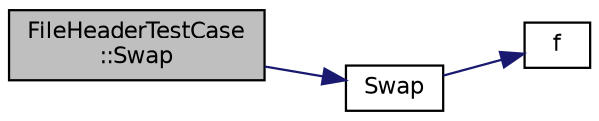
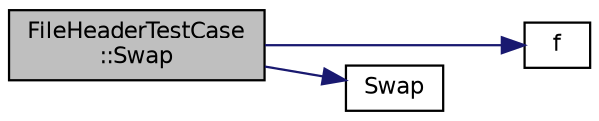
edge "Swap" -> "f": now "FileHeaderTestCase ::Swap" -> "f"
